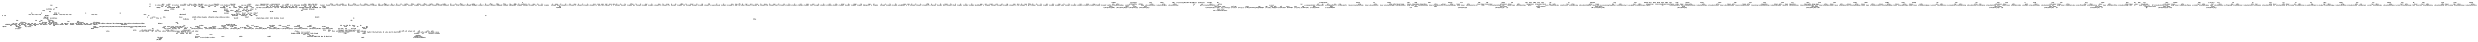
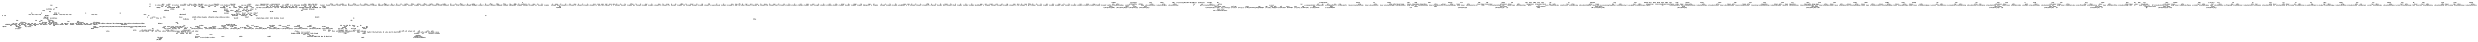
edge "terms:Standard" -> ":GeneralDurationDescription": now "owl:Thing" -> ":GeneralDurationDescription"
